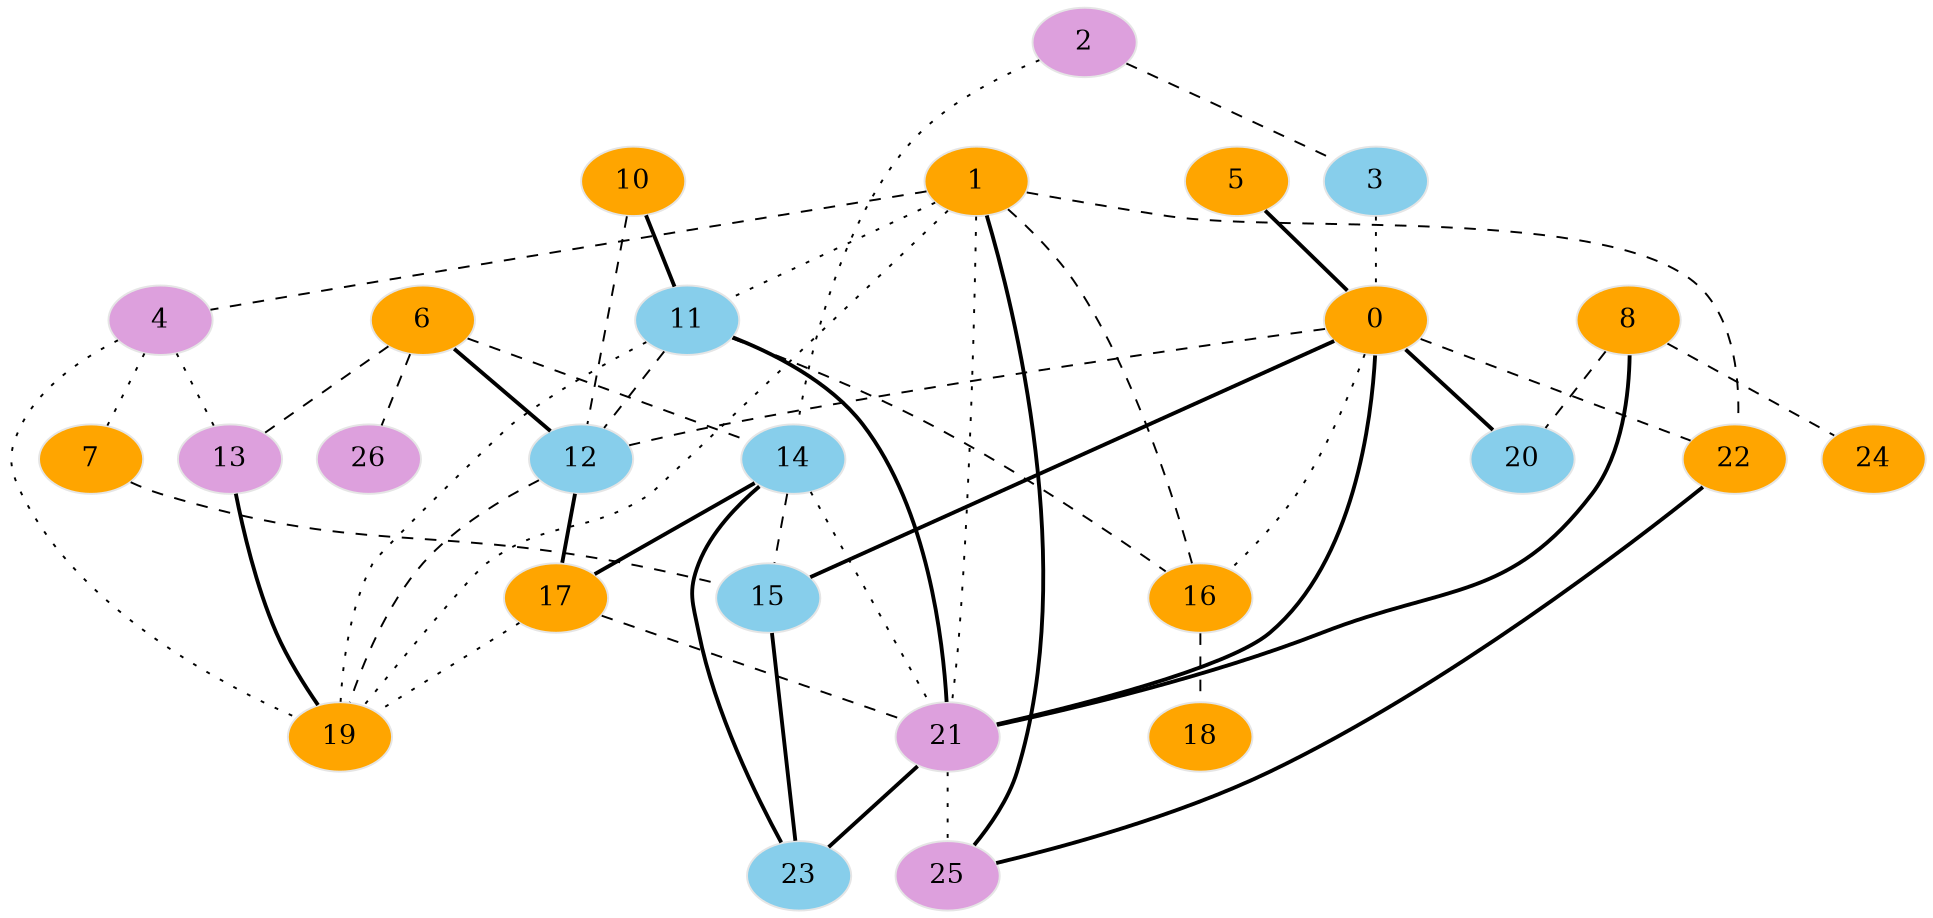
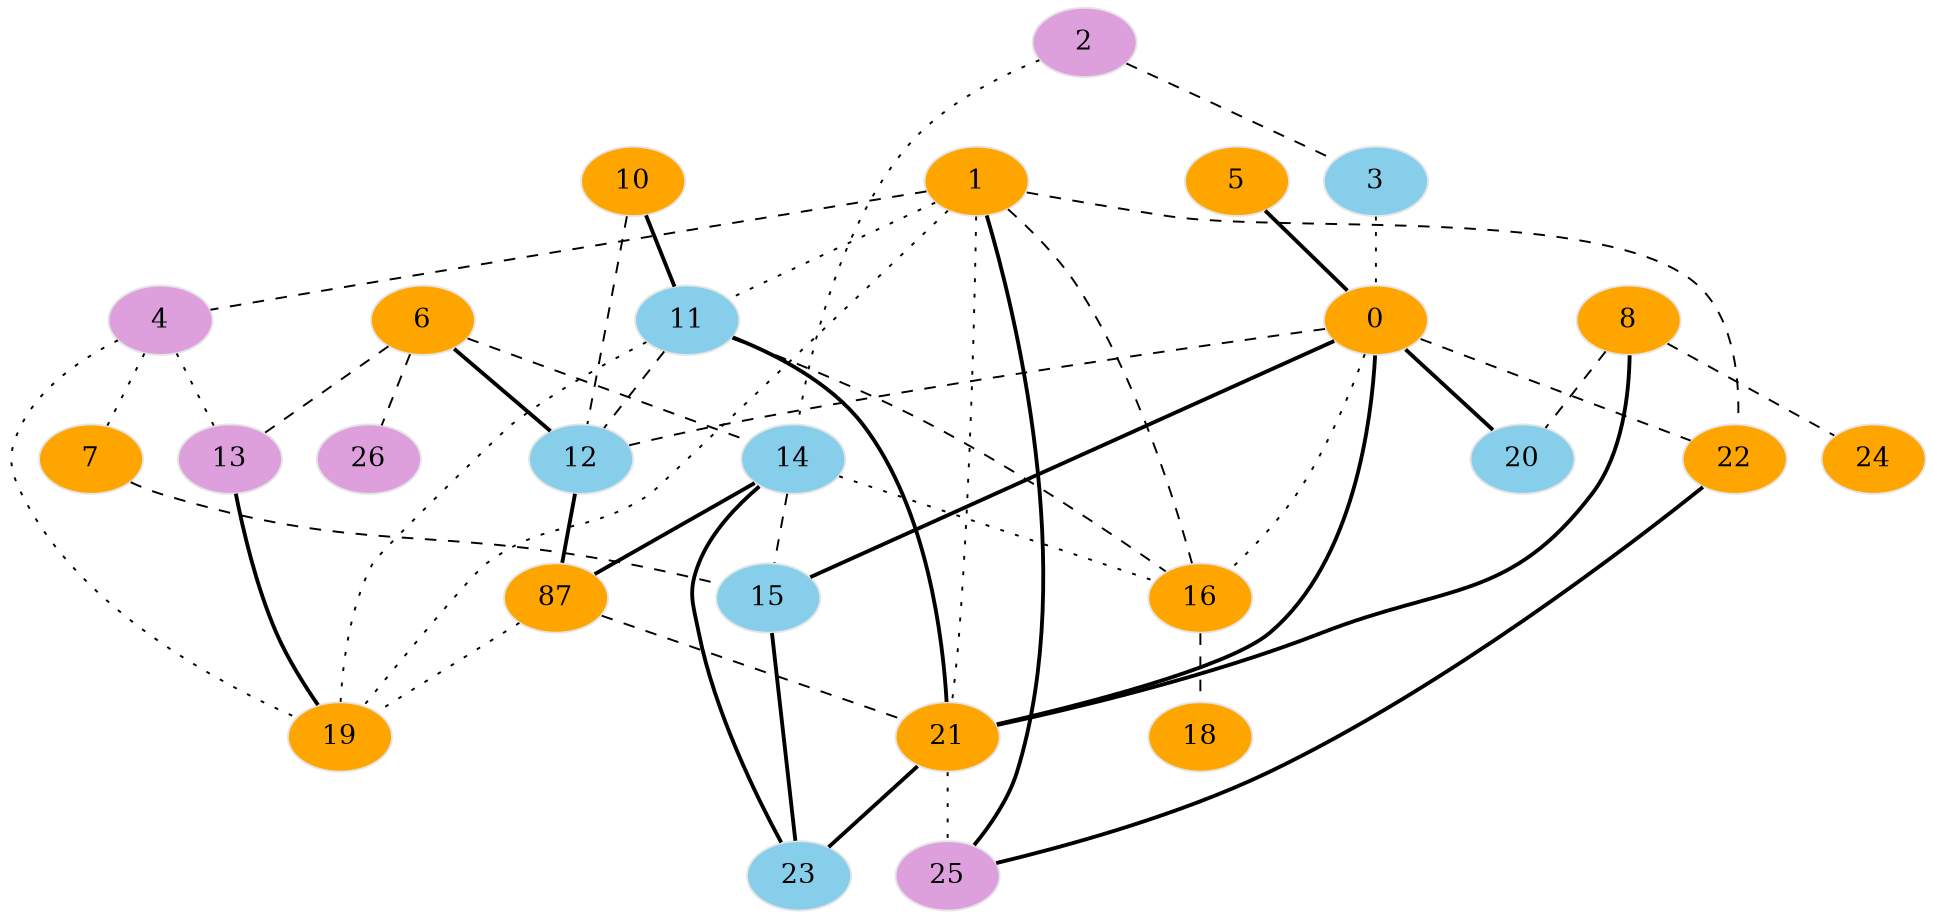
edge "12" -- "19": removed
node "17": label "17" -> "87"
edge "14" -- "21": now "14" -- "16"
node "21": fillcolor plum -> orange
